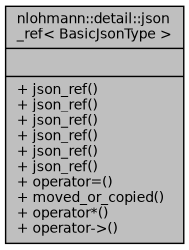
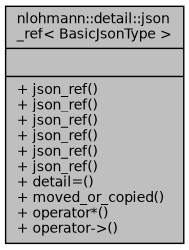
node "nlohmann::detail::json": text "+ operator=()" -> "+ detail=()"
